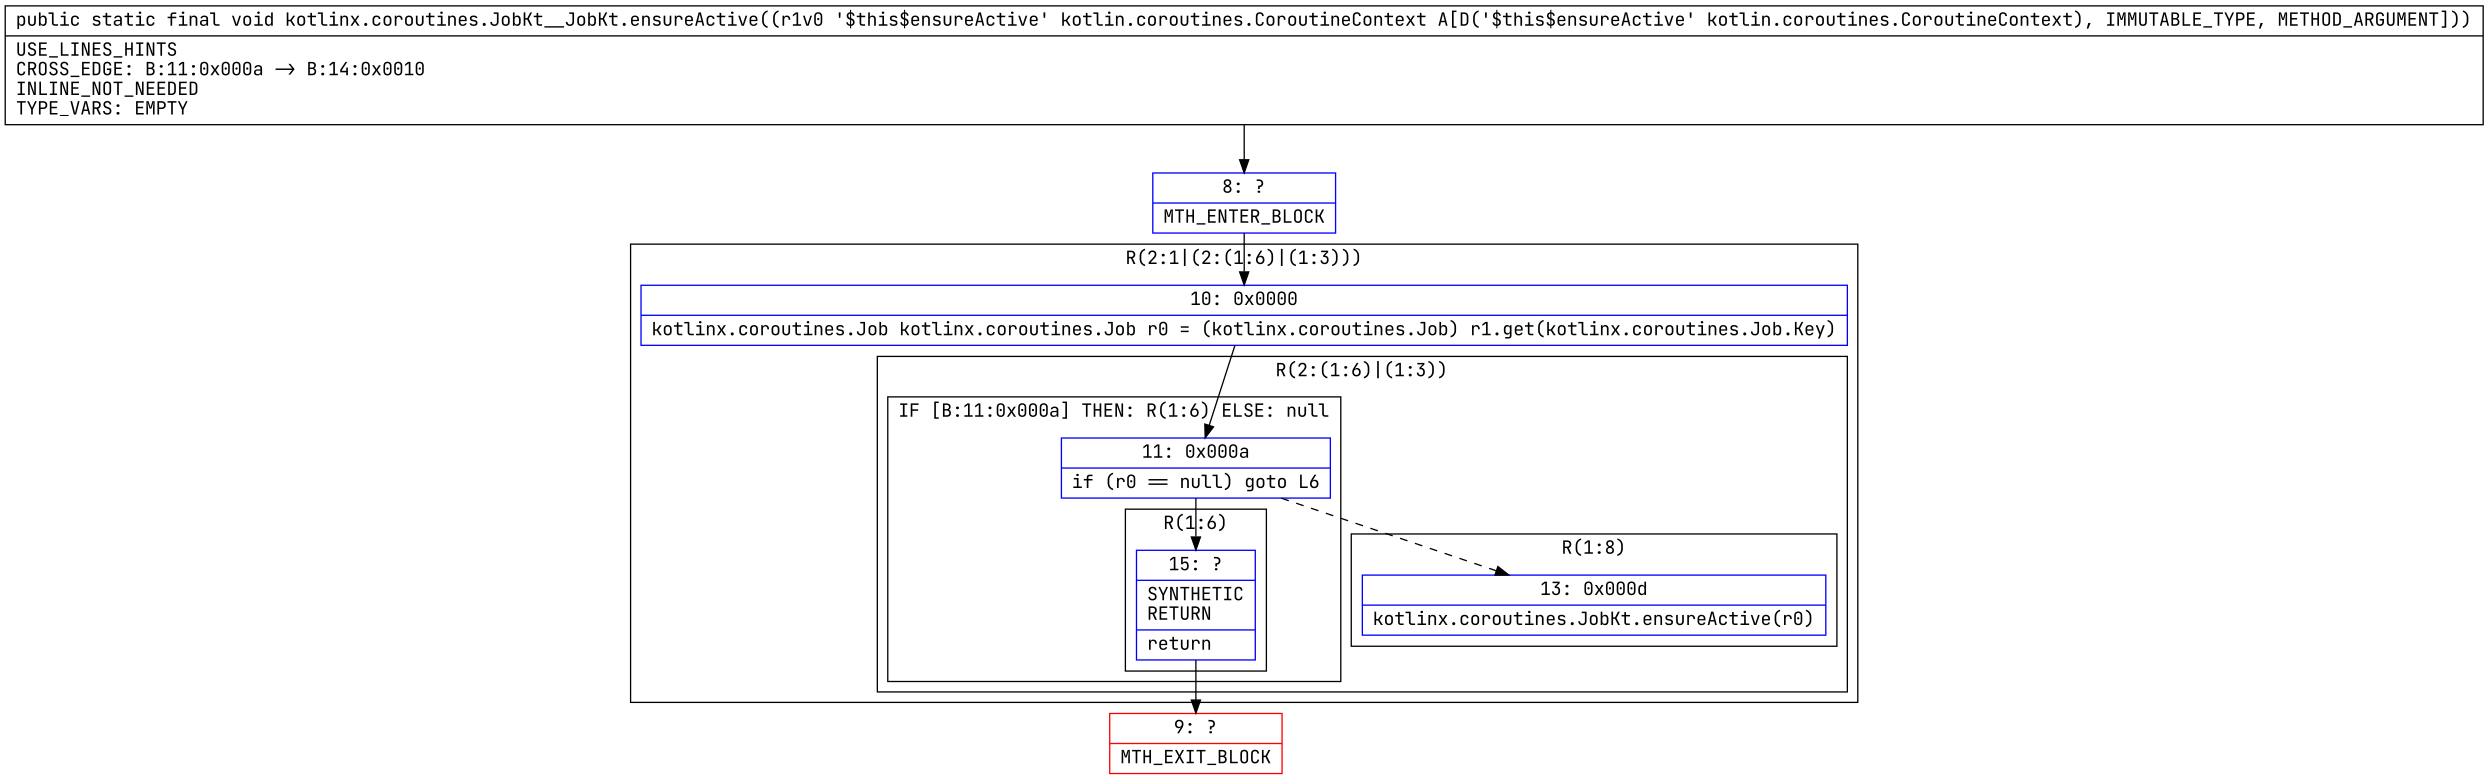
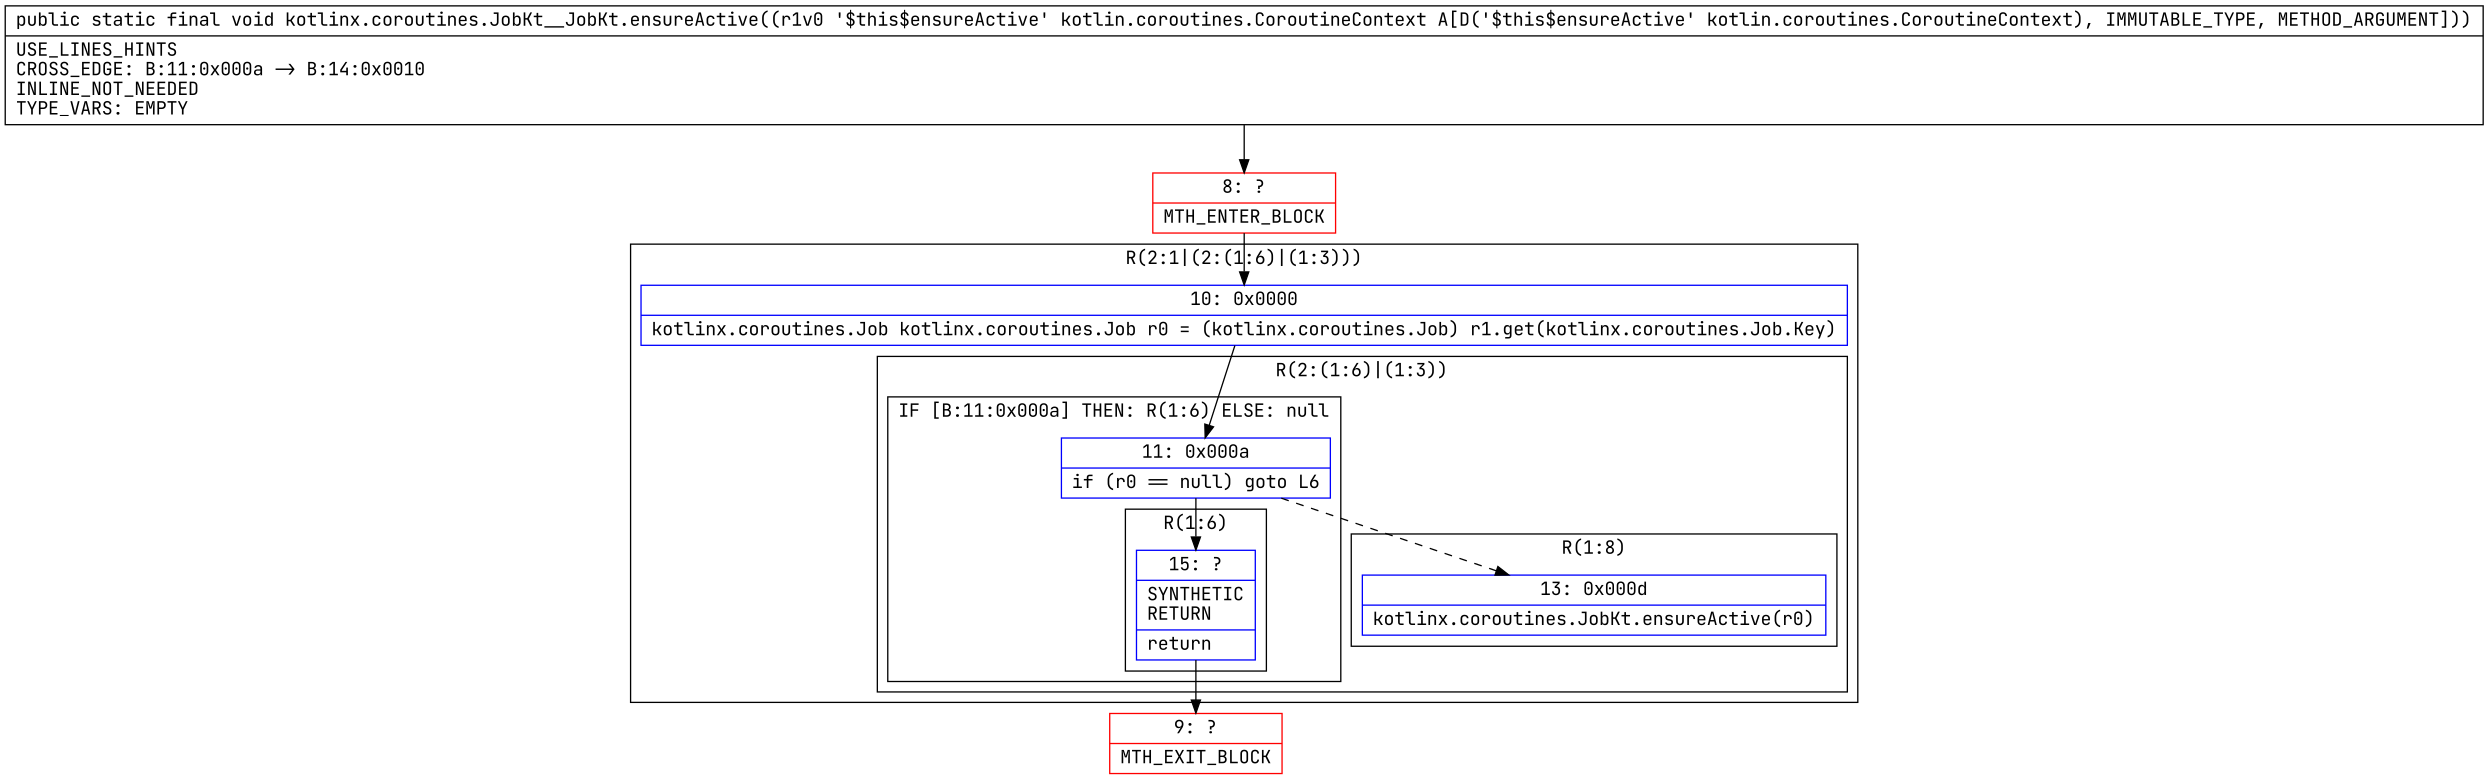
node "8: ?": color blue -> red
